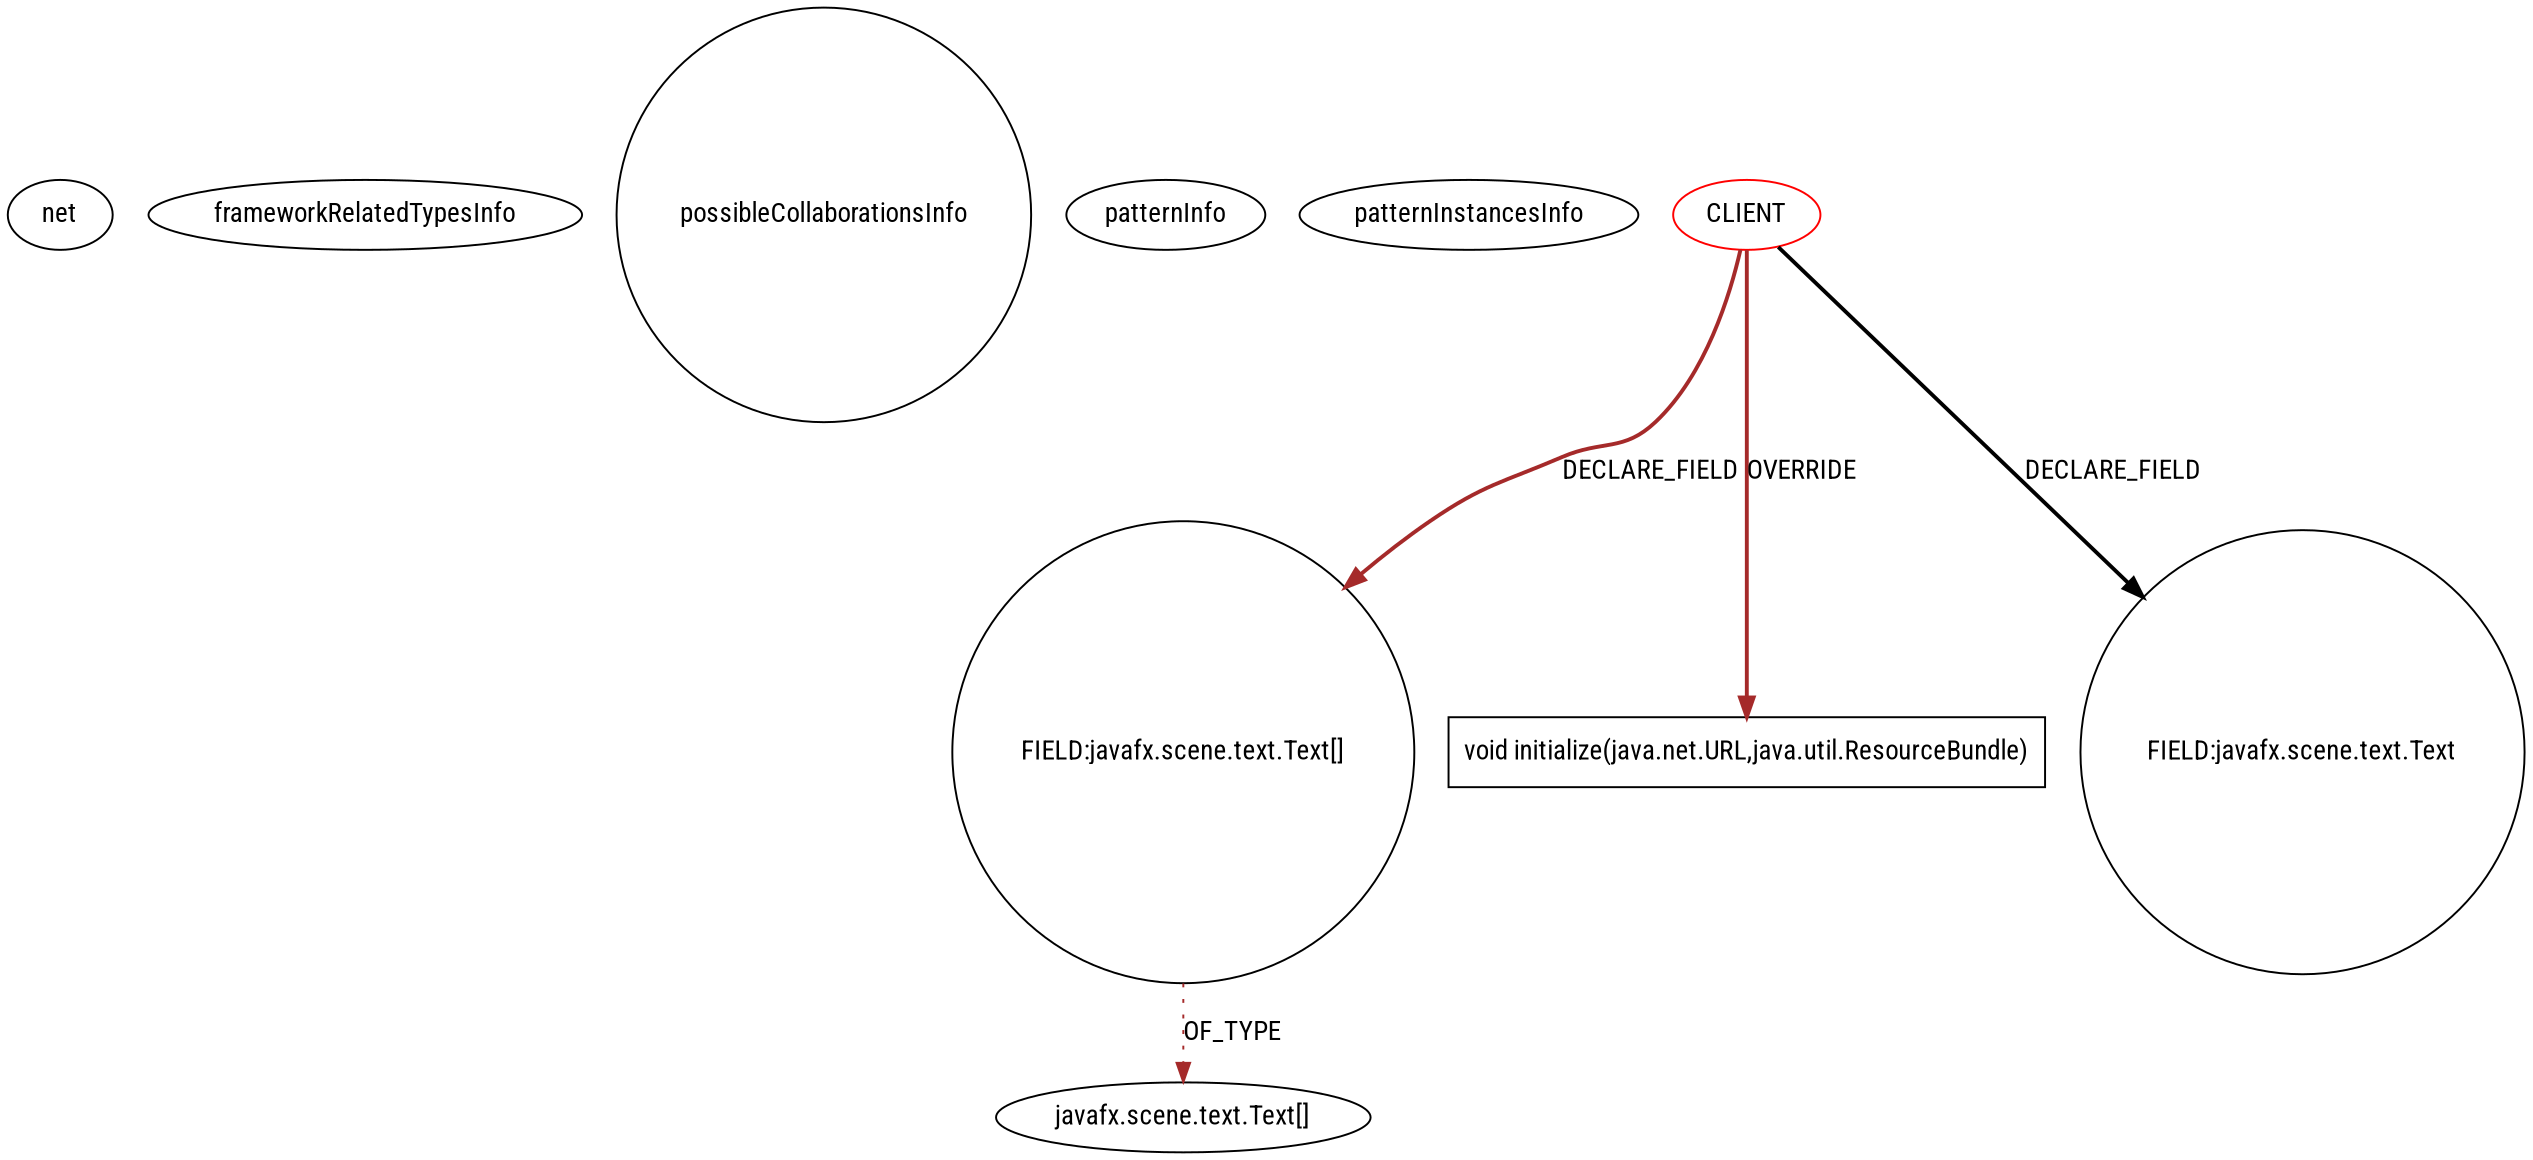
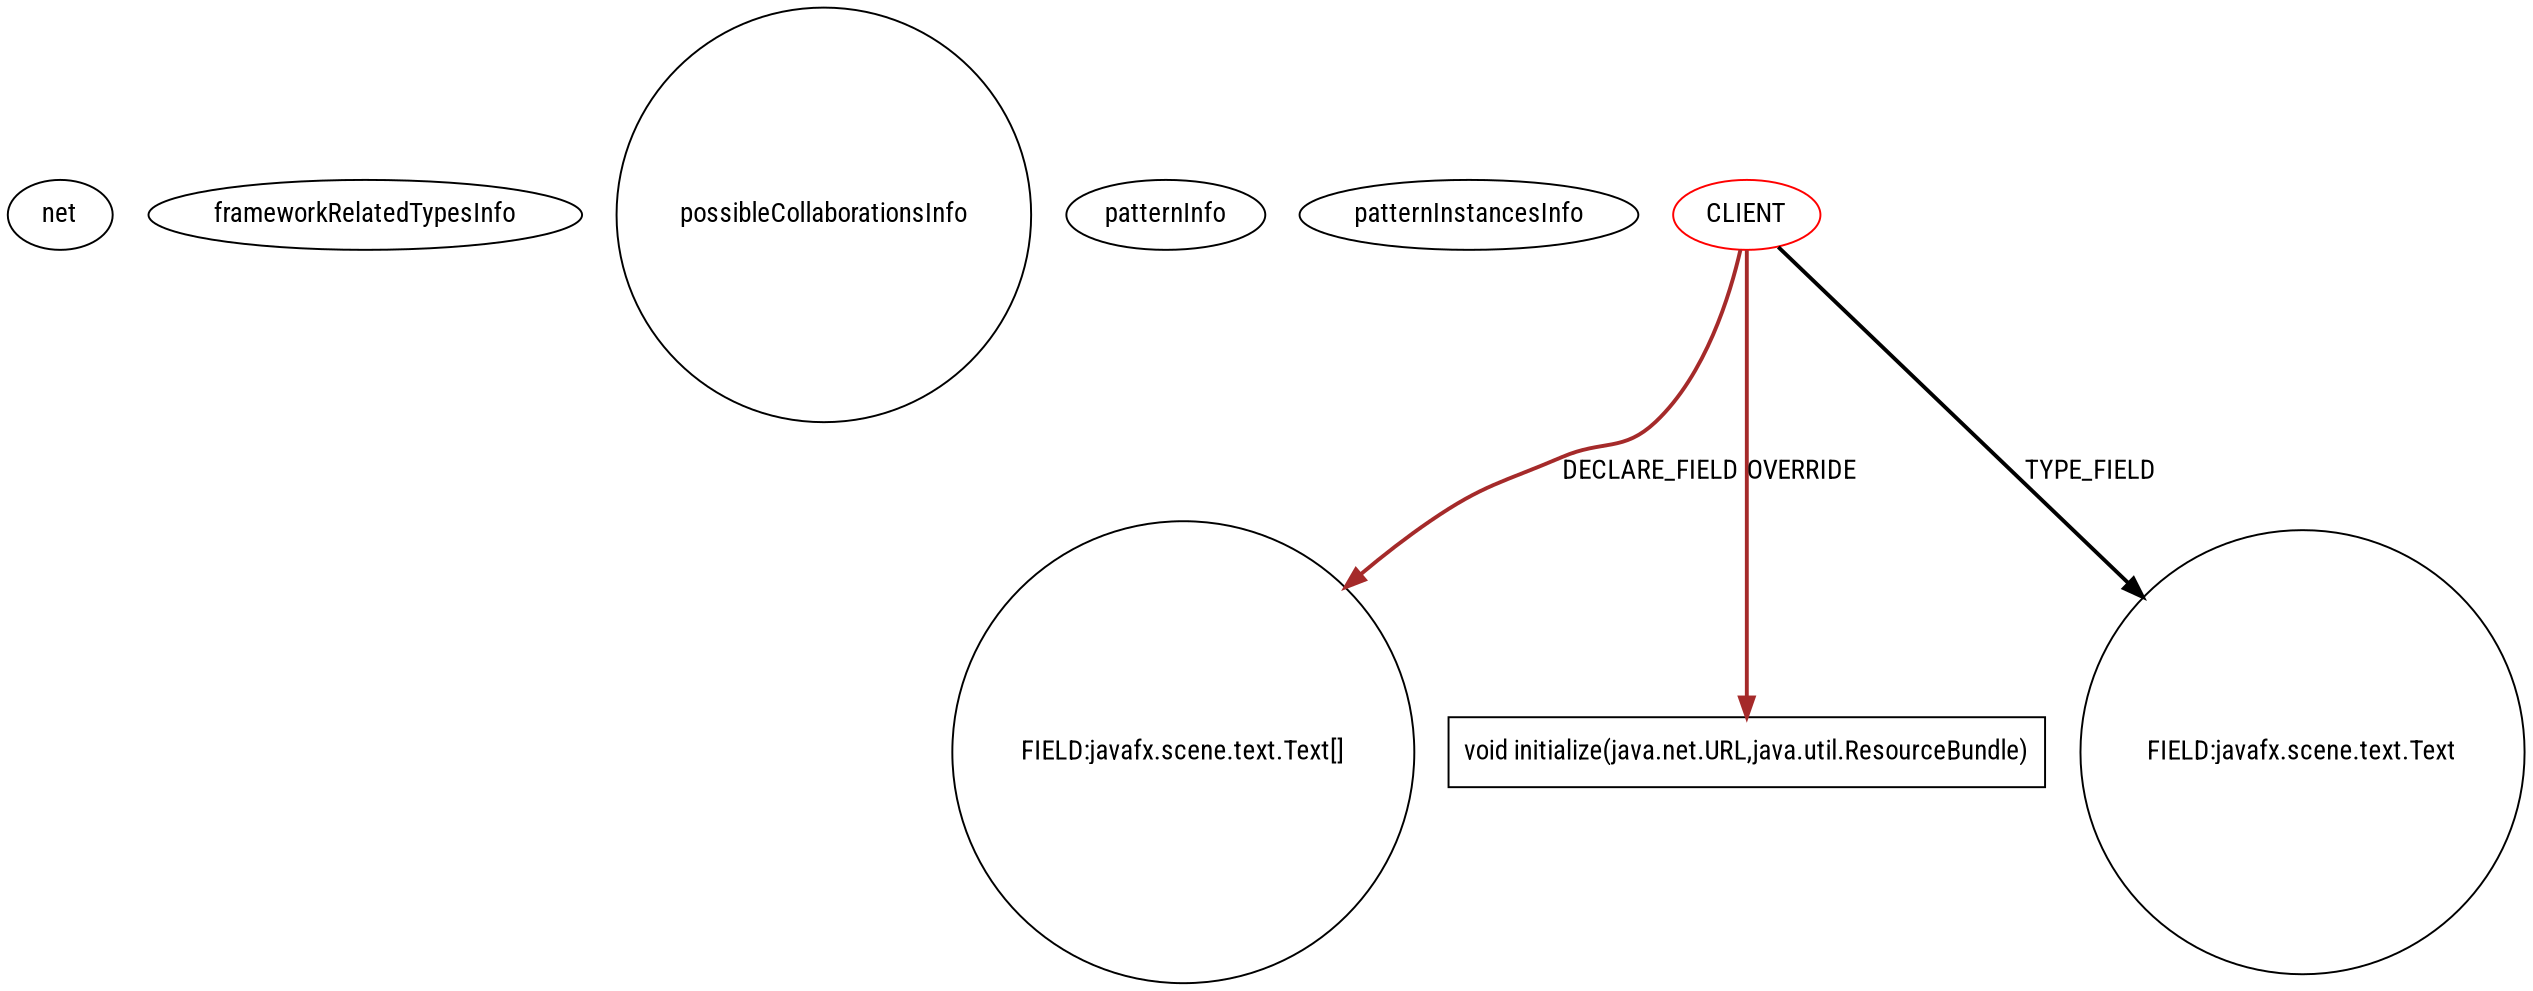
edge "CLIENT" -> "FIELD:javafx.scene.text.Text": label "DECLARE_FIELD" -> "TYPE_FIELD"
node "javafx.scene.text.Text[]": removed
